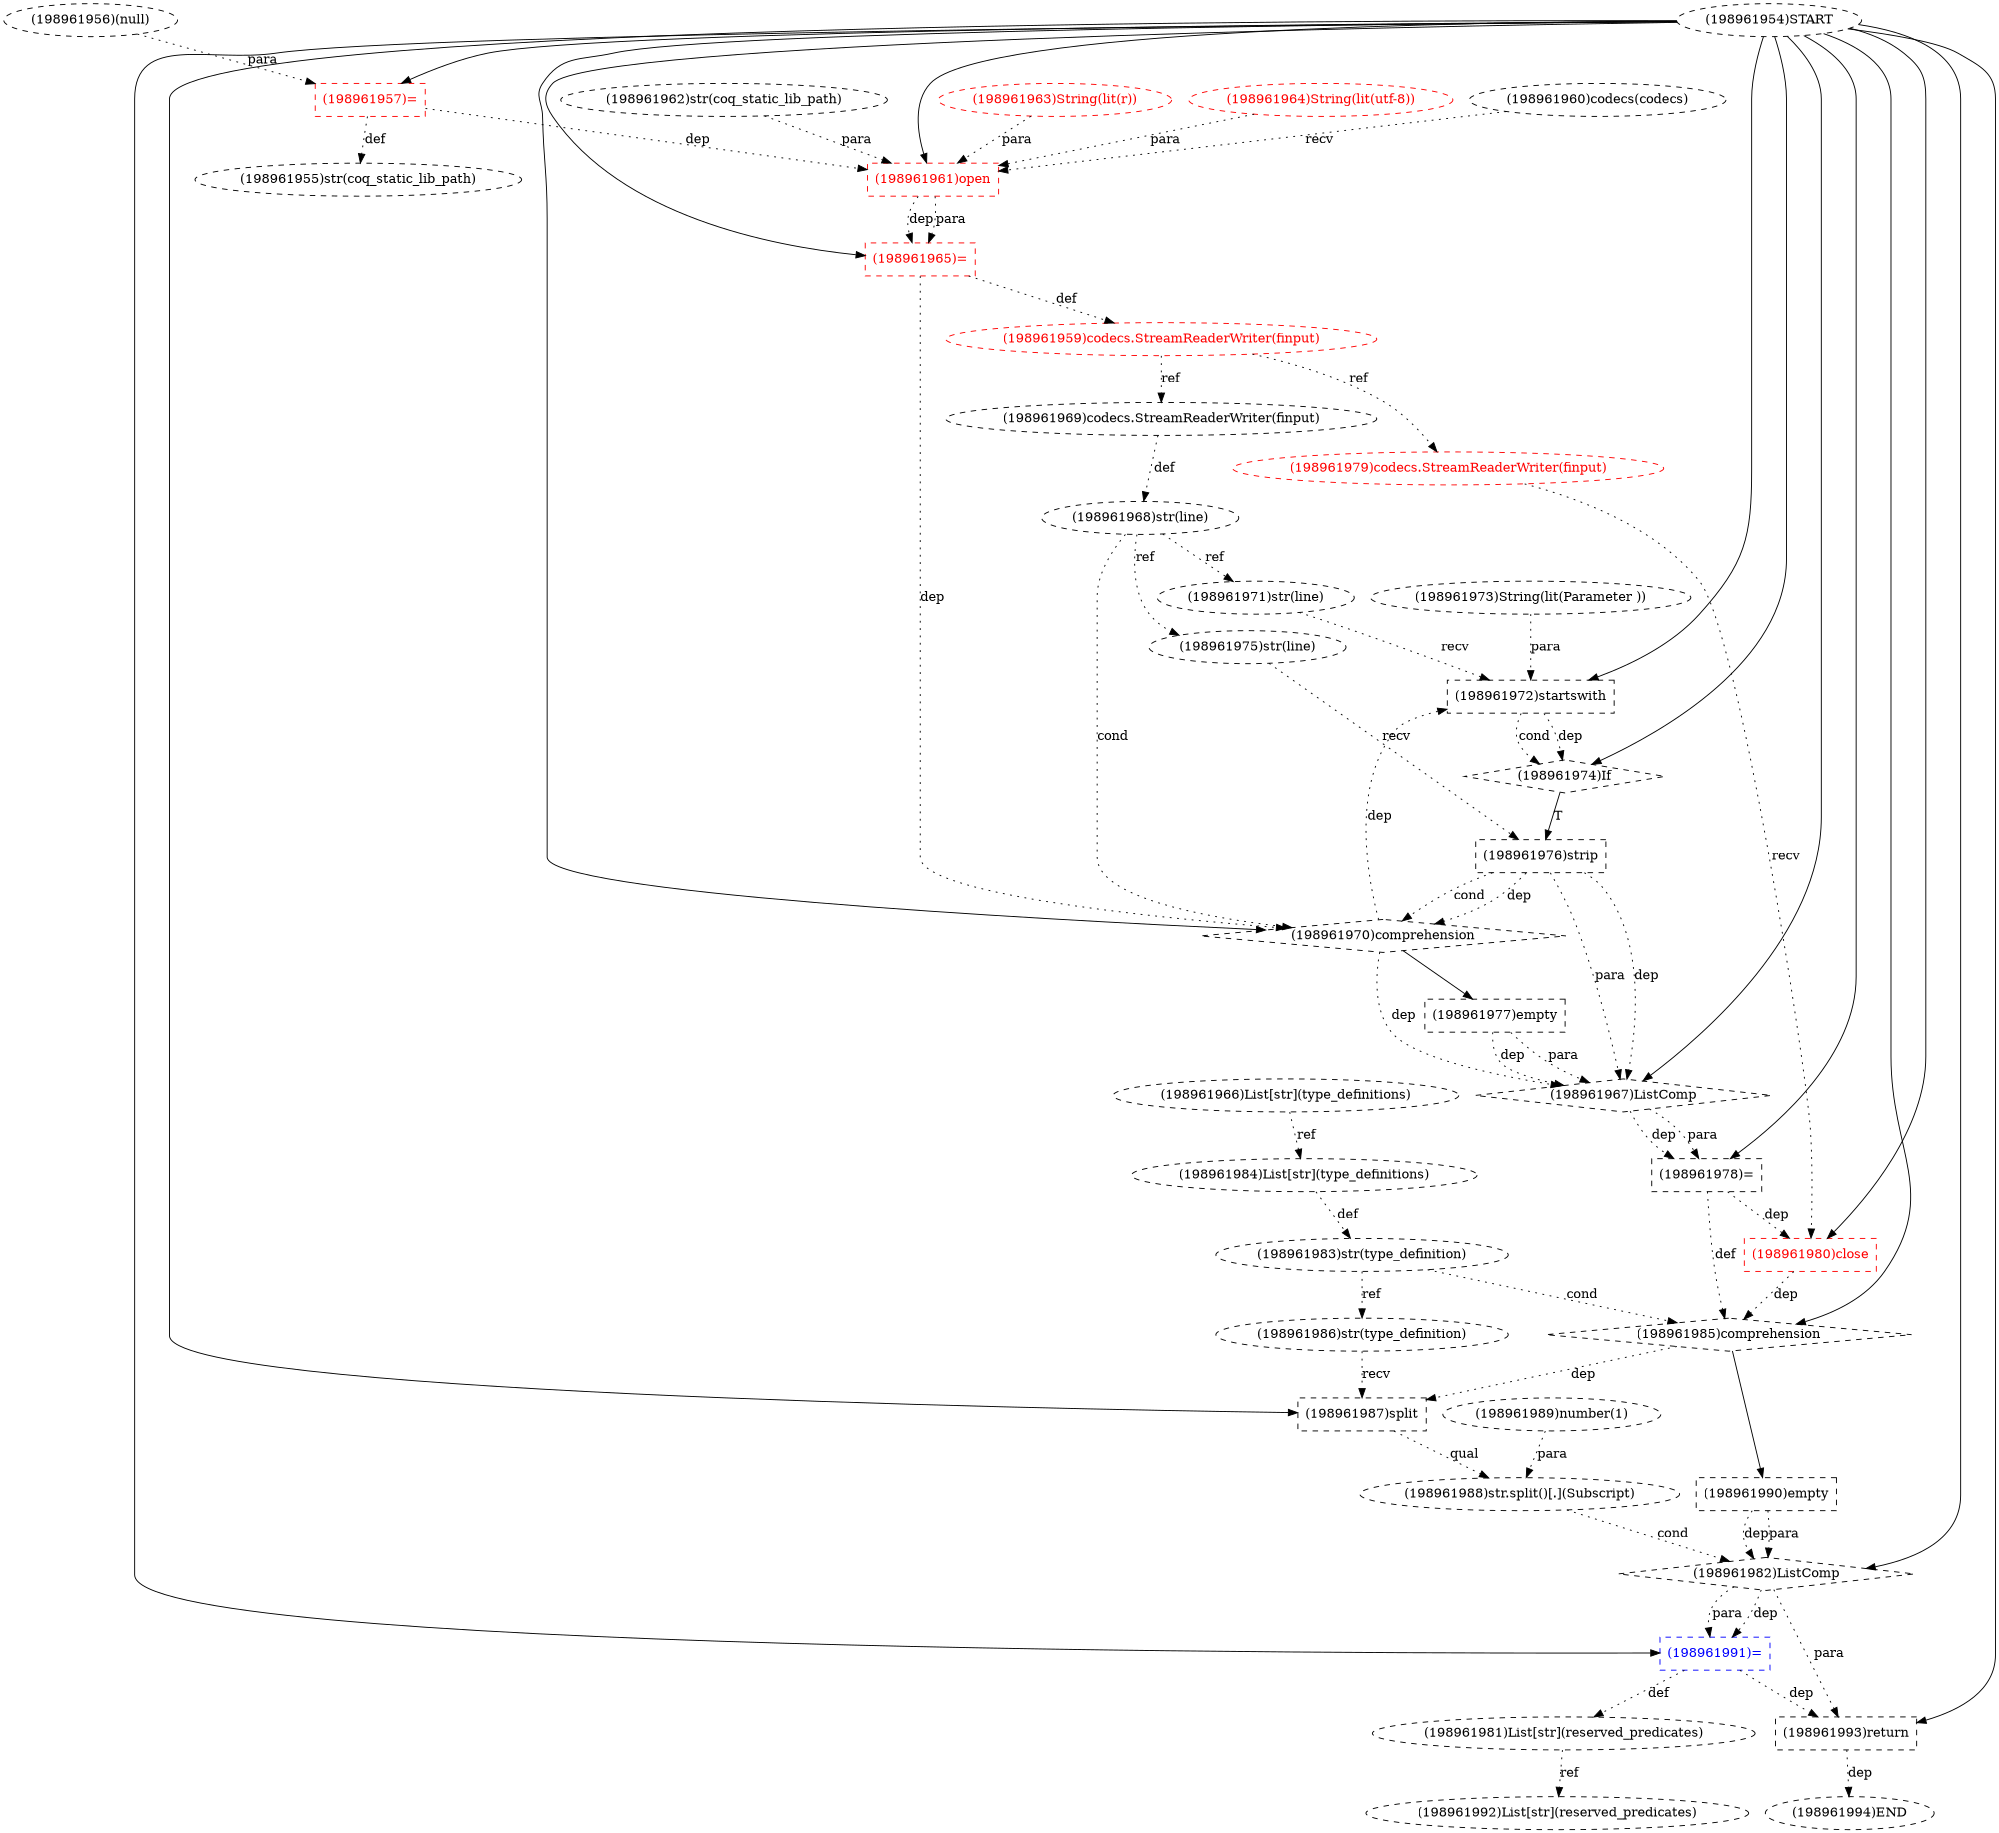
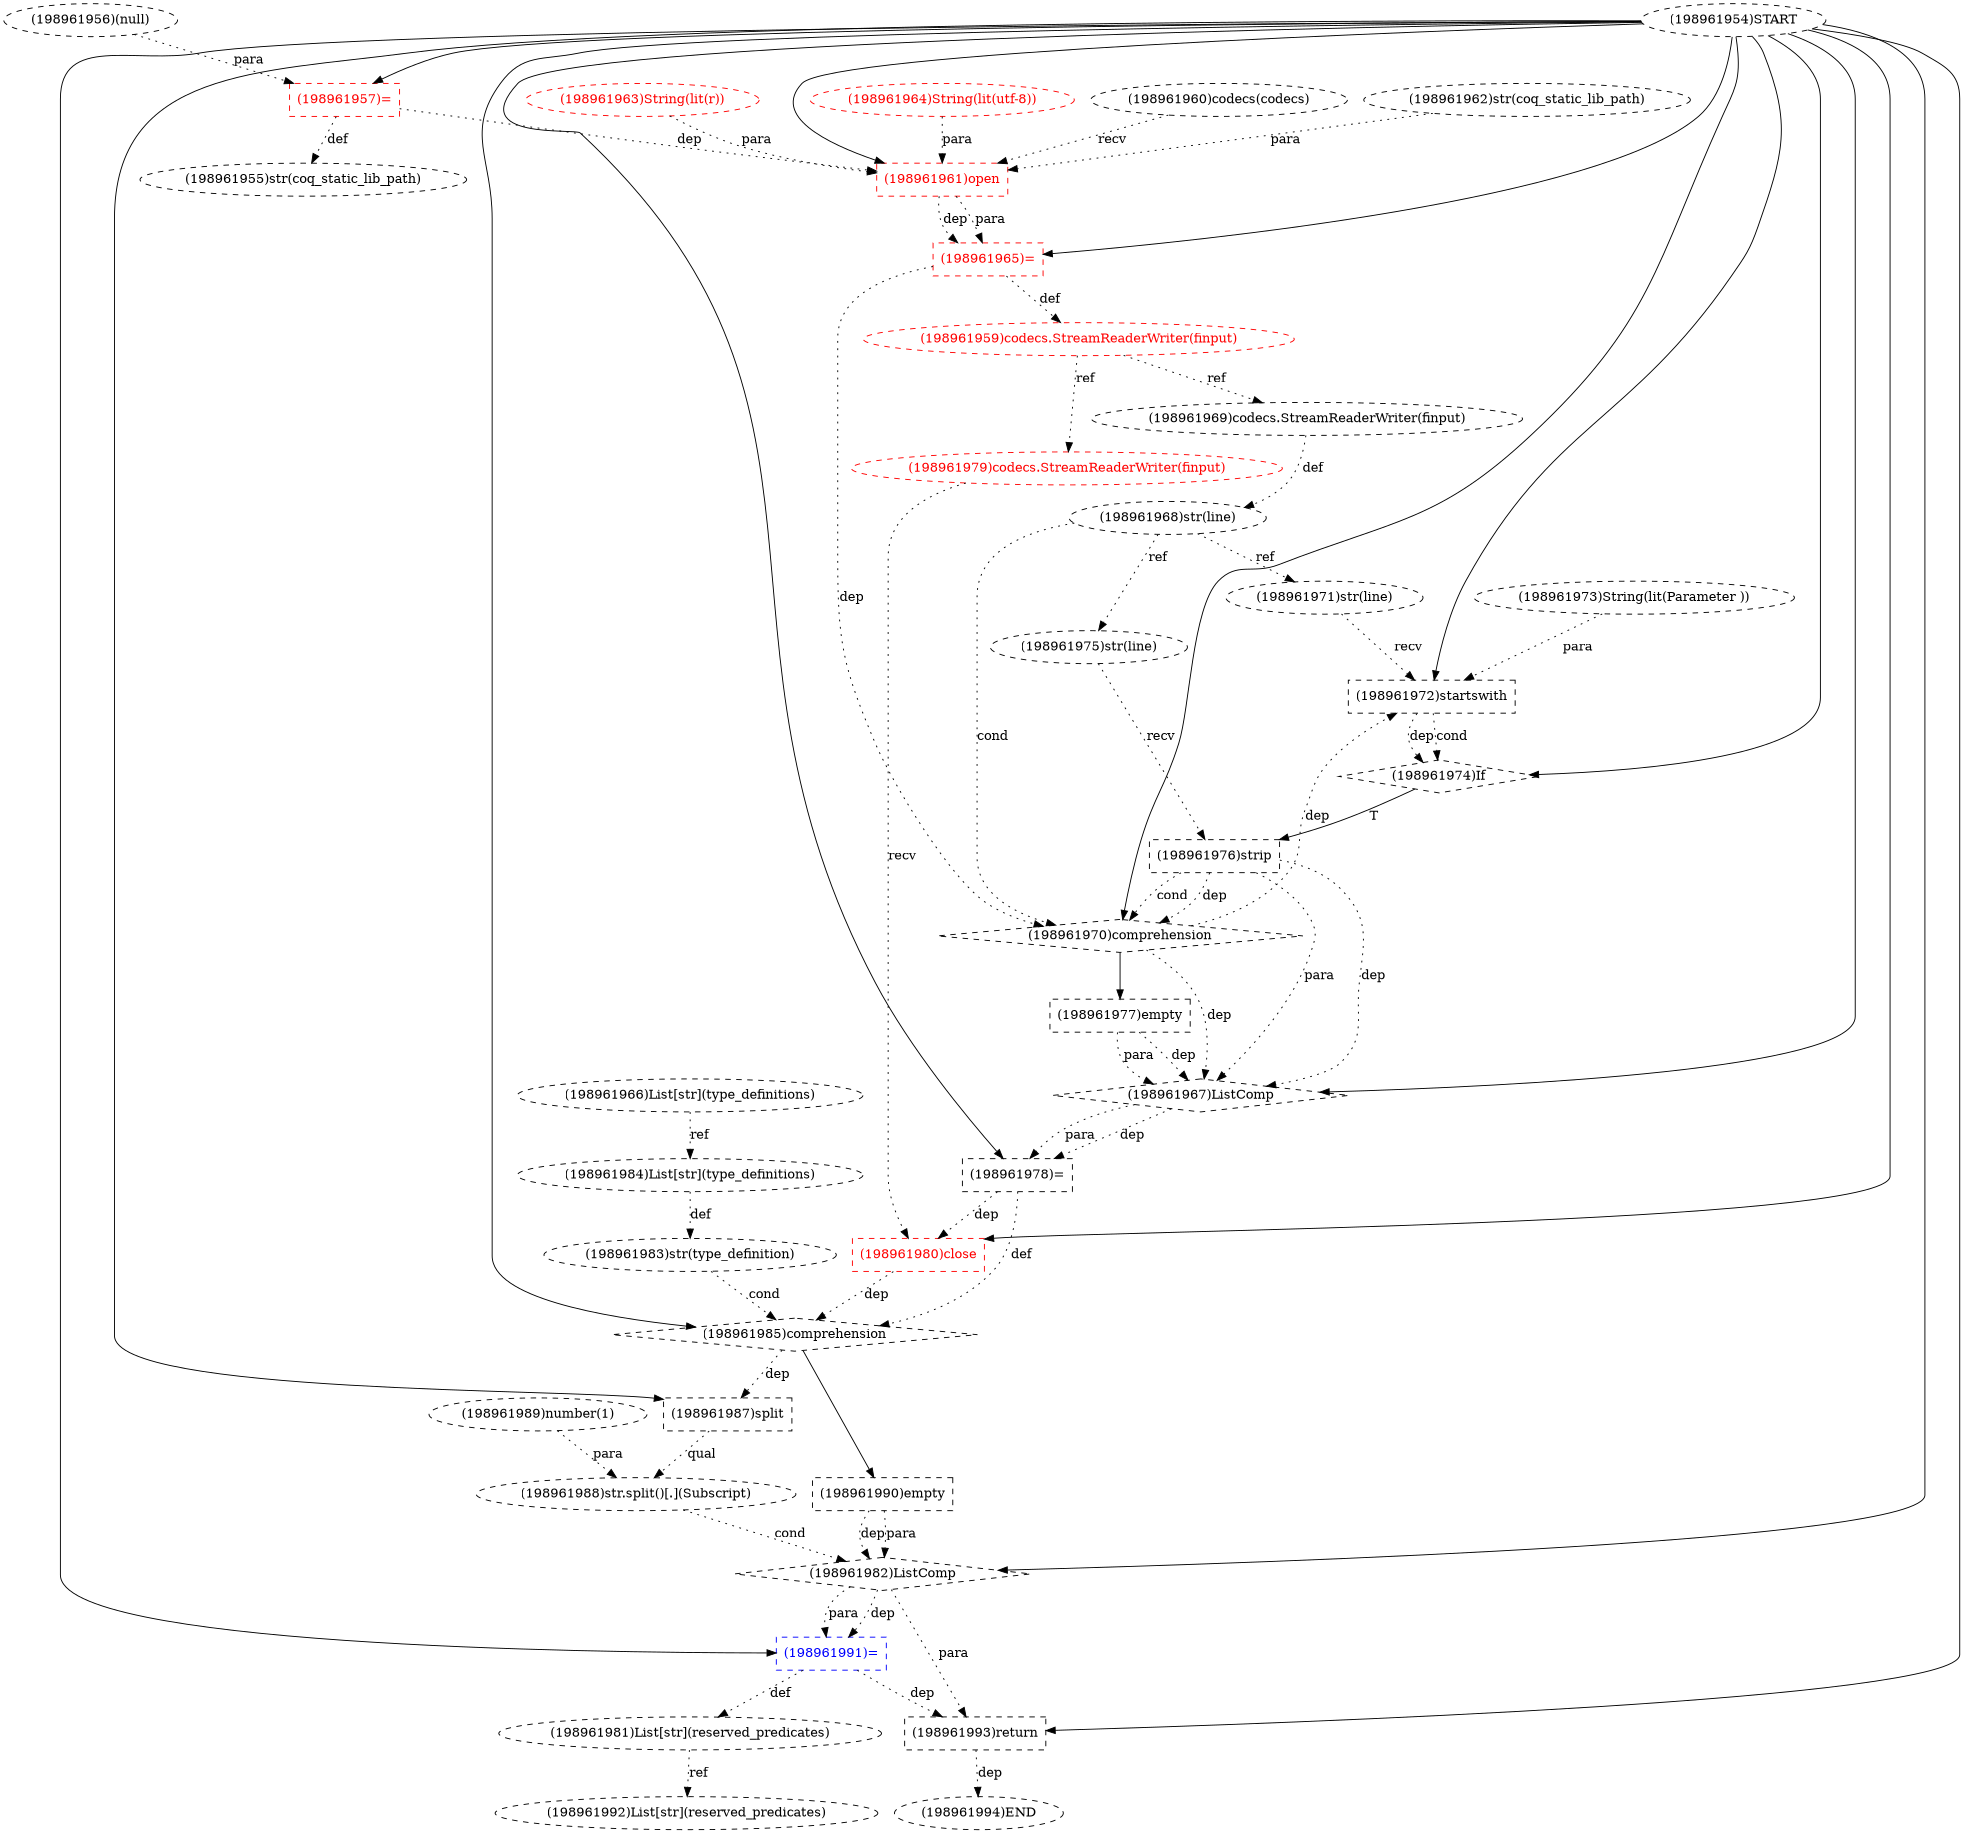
node "(198961986)str(type_definition)": removed
